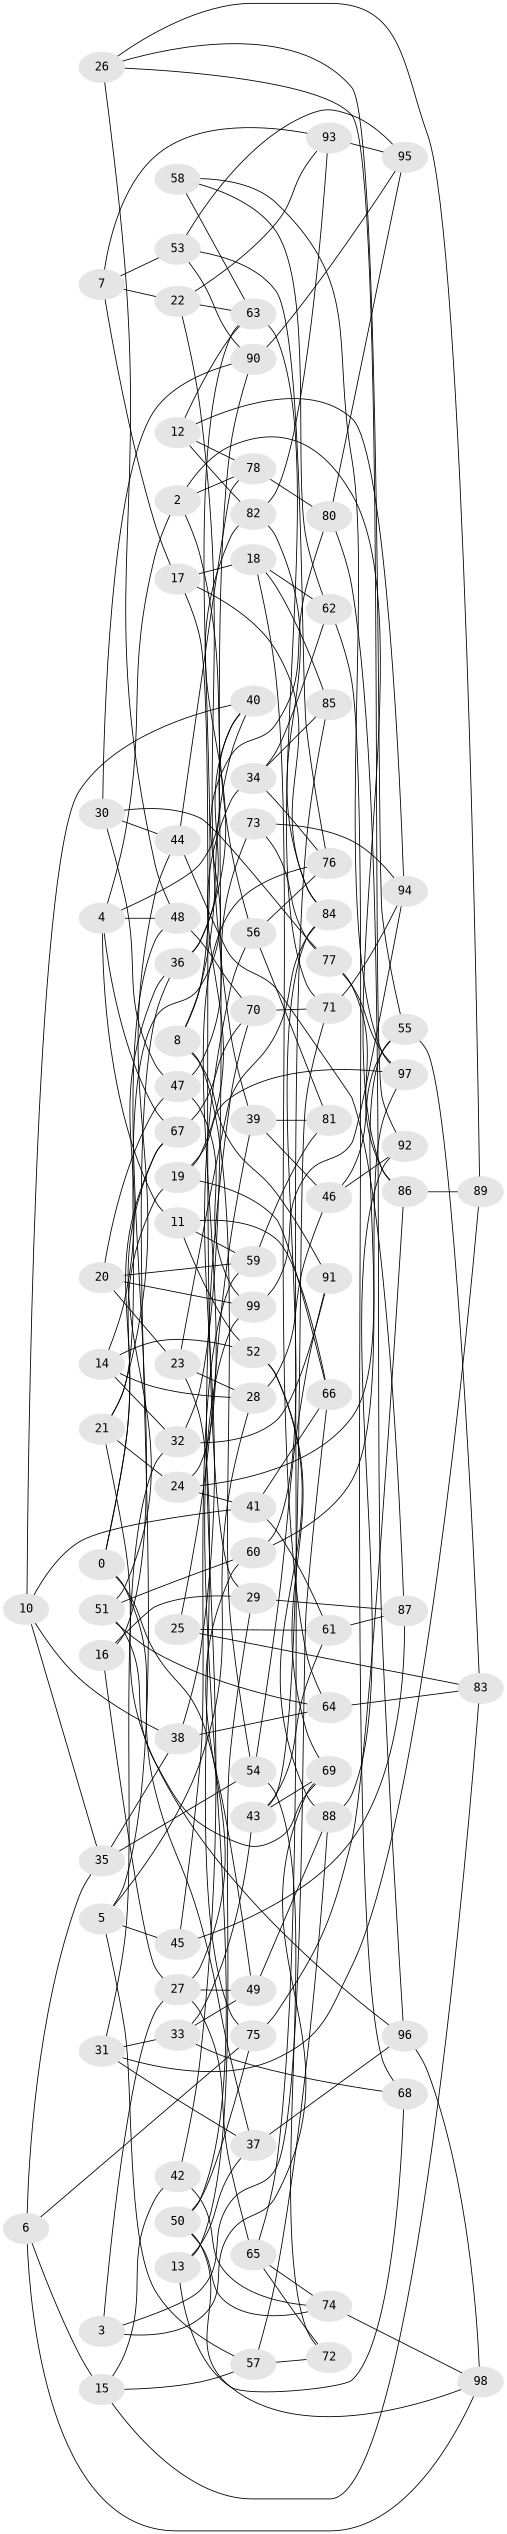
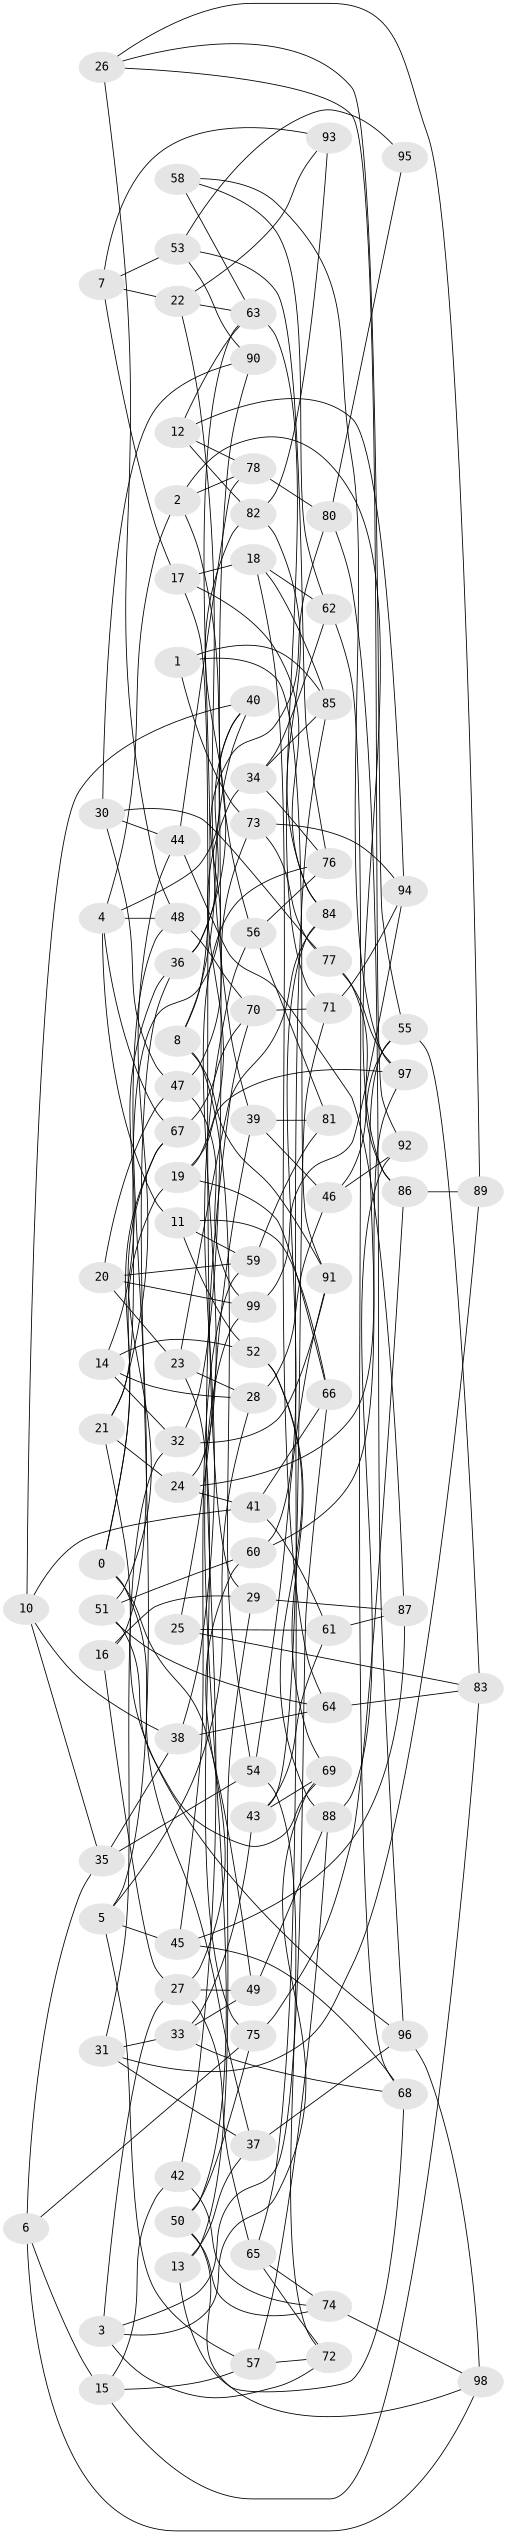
edge "93" -- "95": removed
edge "95" -- "90": removed
node "1": added
edge "45" -- "68": added
edge "3" -- "72": added
